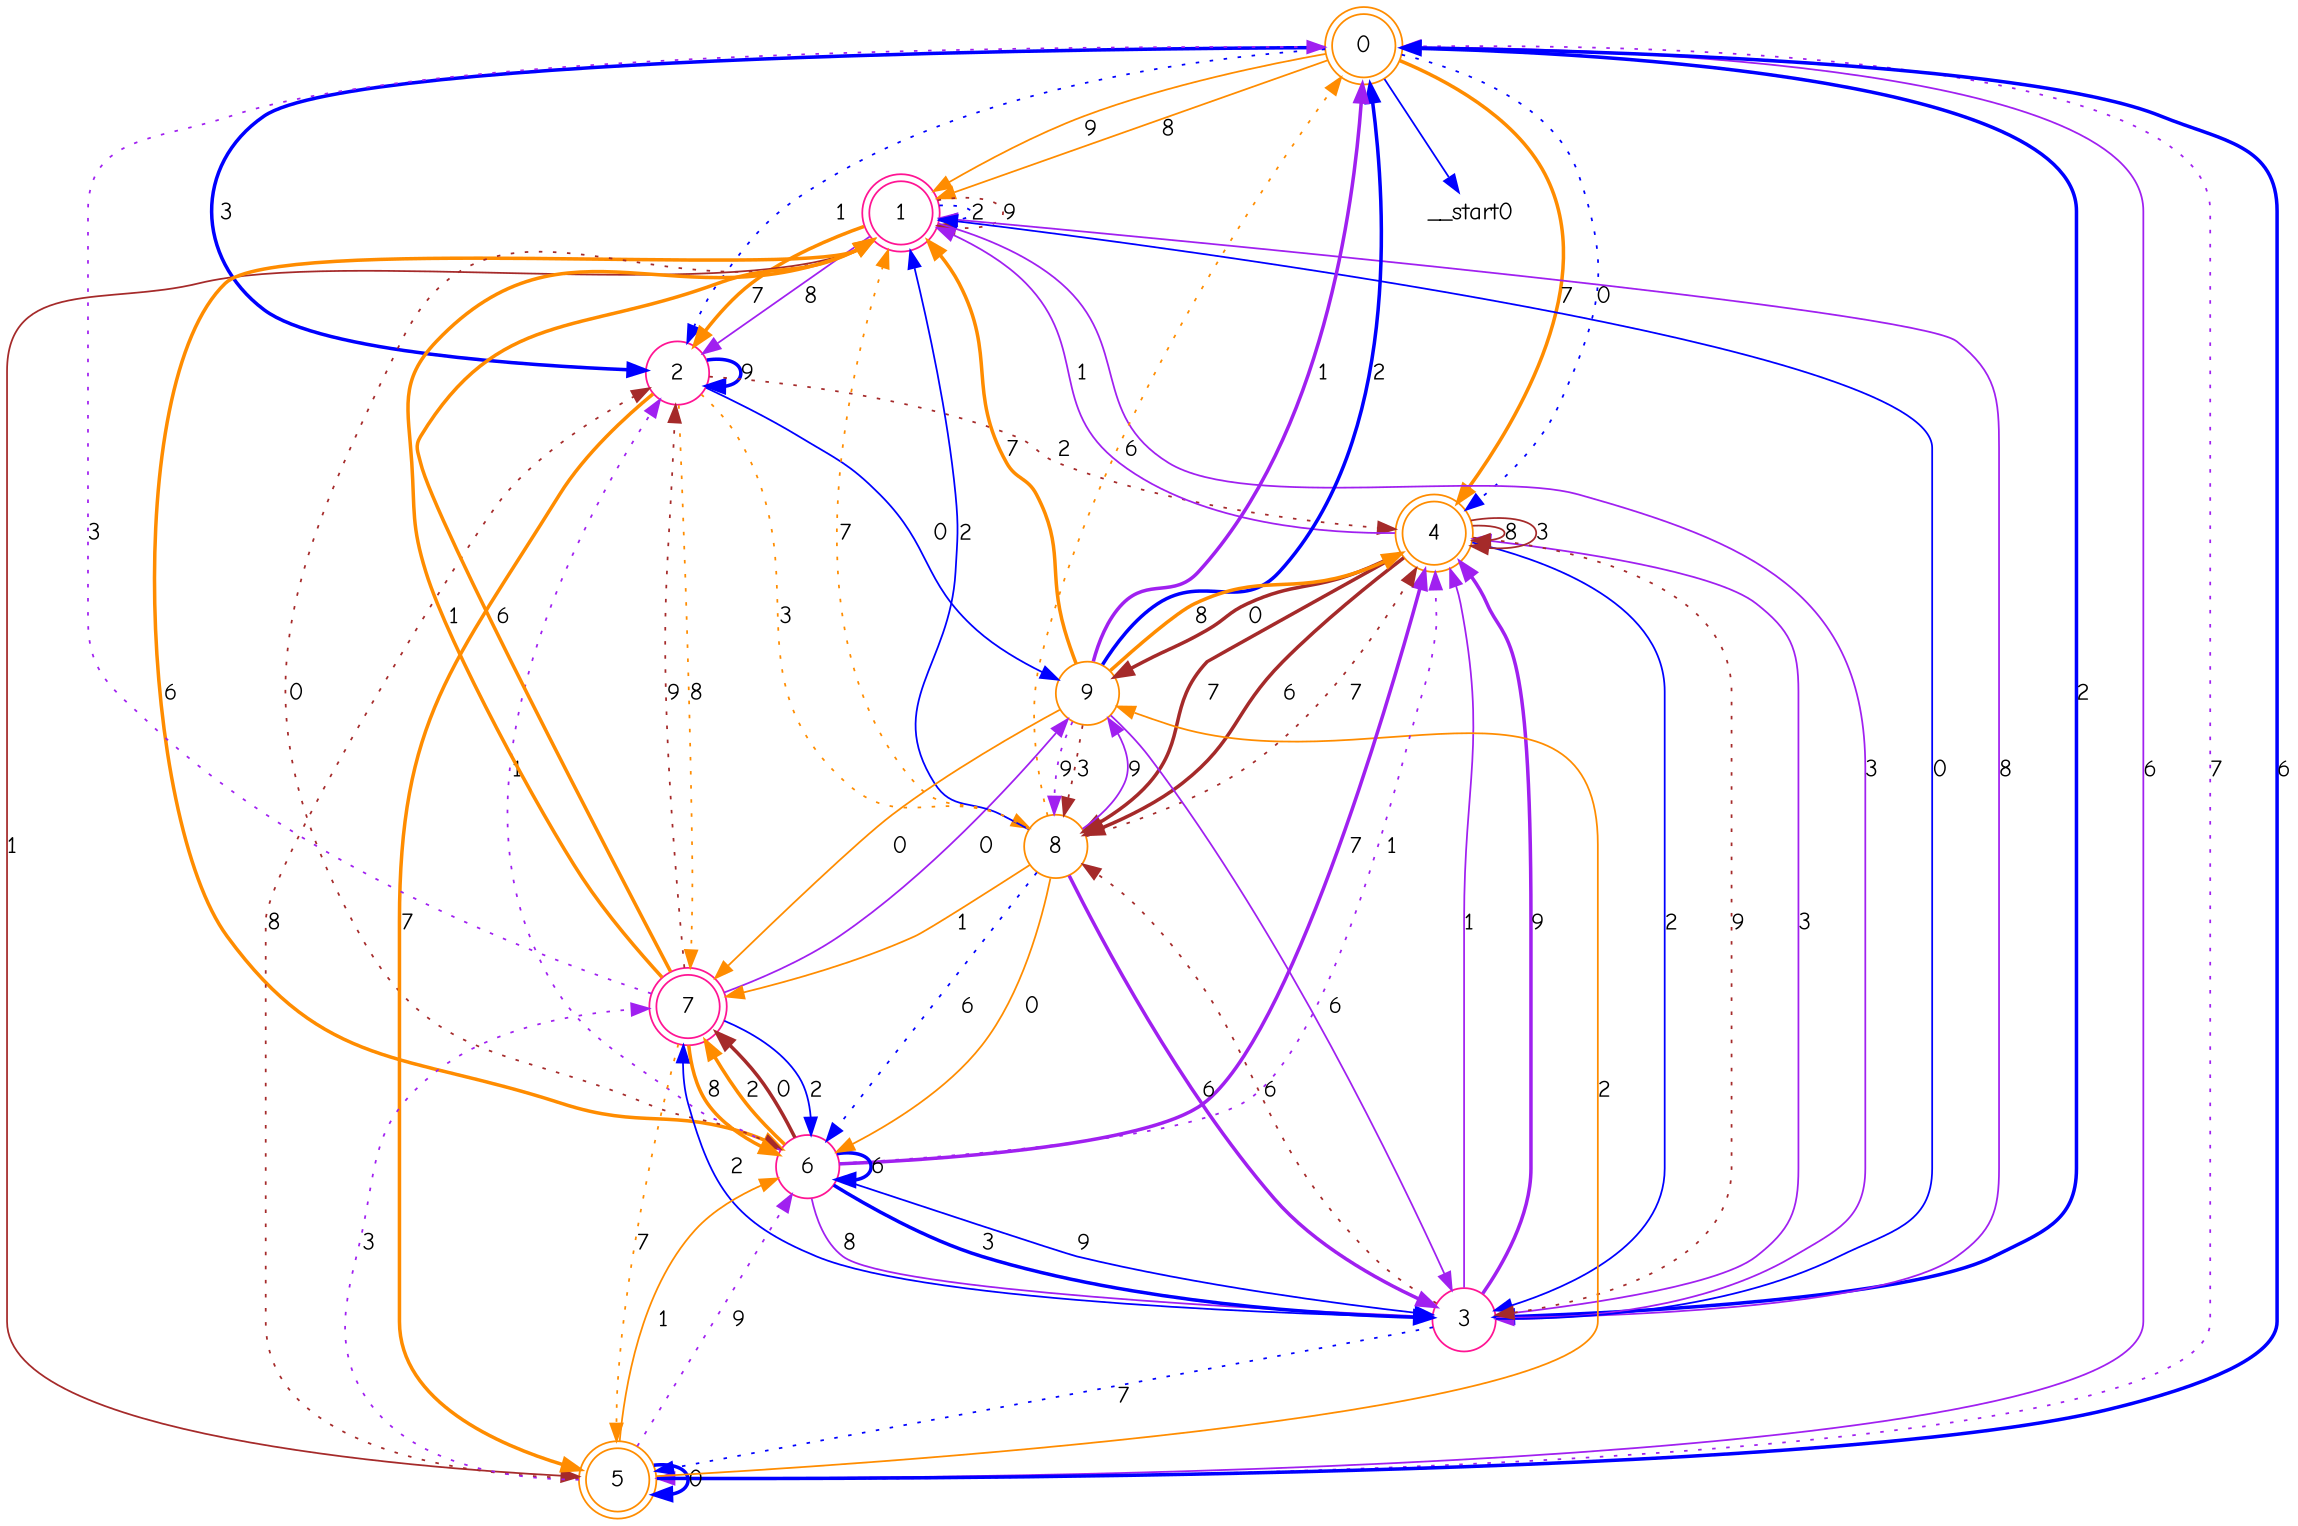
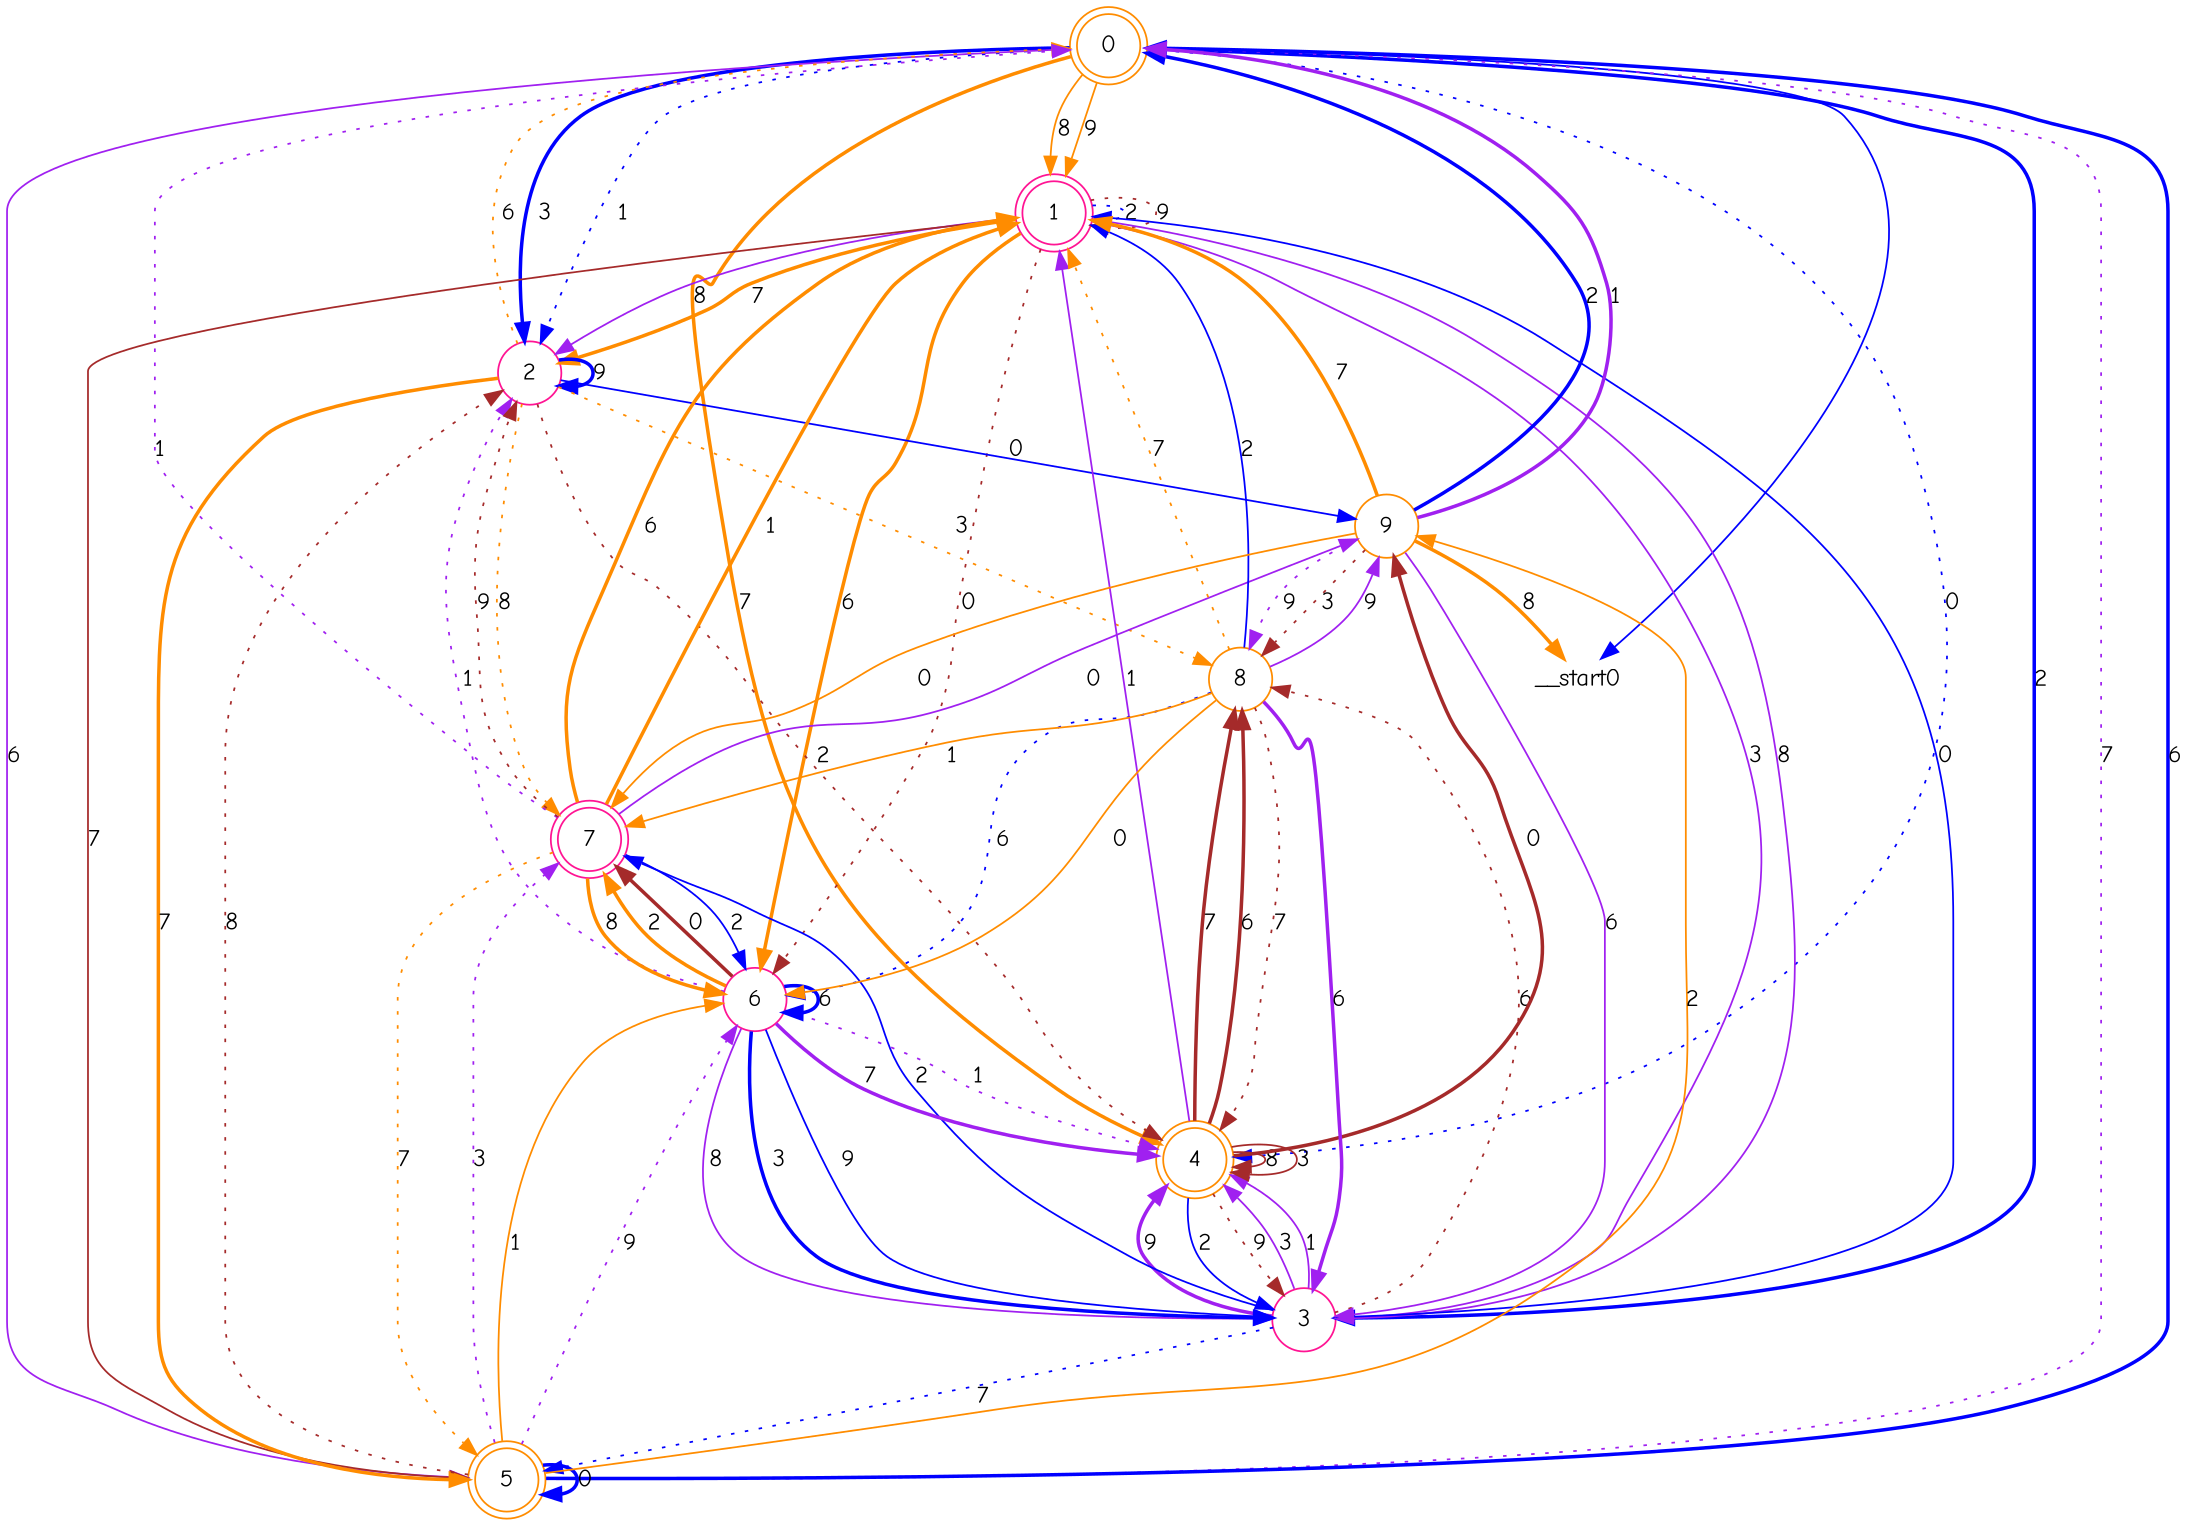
edge "8" -> "0": now "2" -> "0"
edge "7" -> "0": label "3" -> "1"
edge "9" -> "4": now "9" -> "__start0"
edge "1" -> "5": label "1" -> "7"
